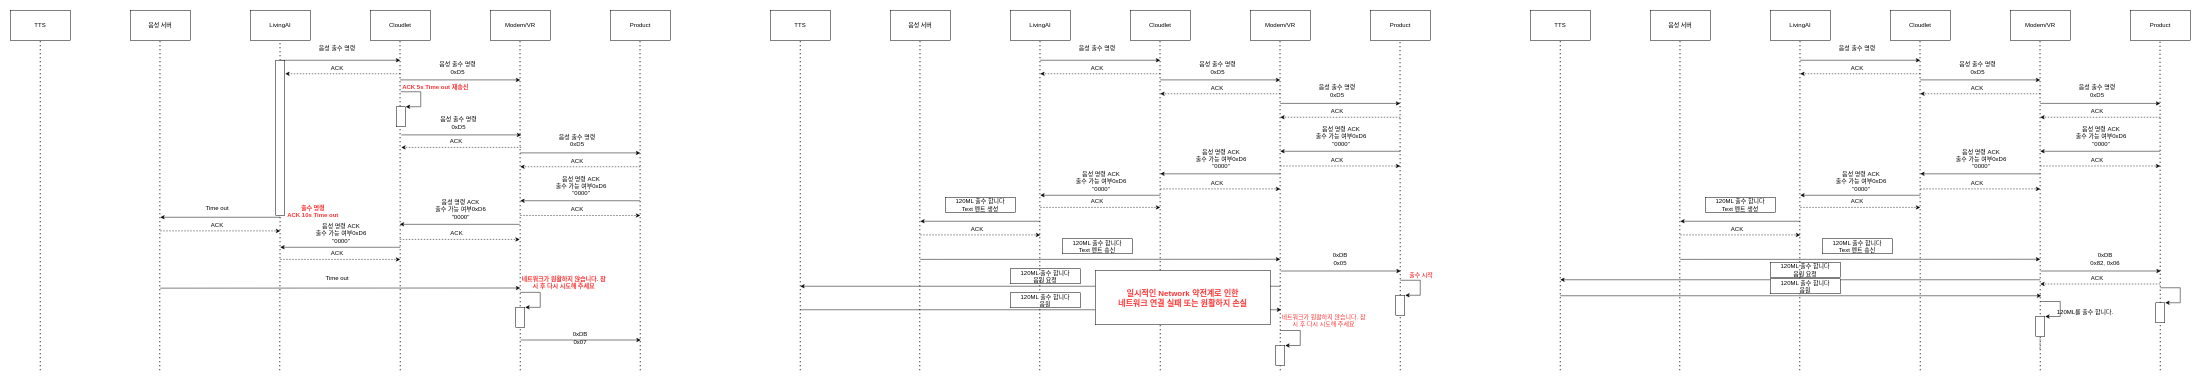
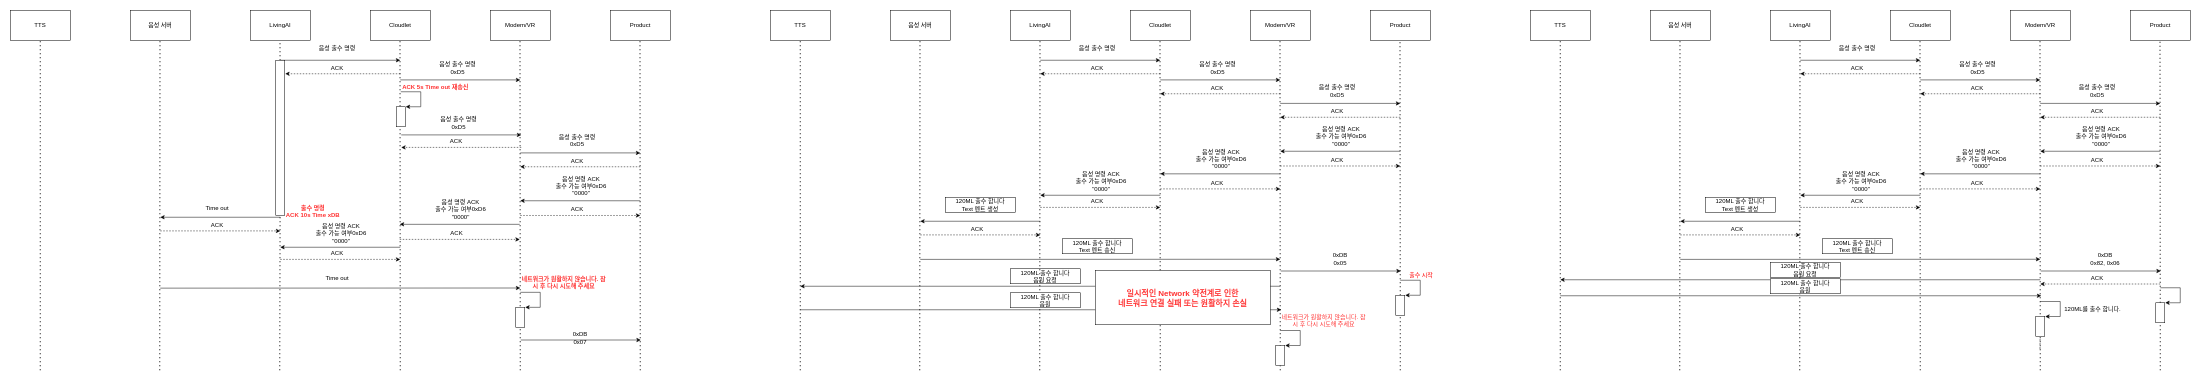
node "출수 명령 ACK 10s Time out": label "출수 명령 ACK 10s Time out" -> "출수 명령 ACK 10s Time xDB"
node "120ML를 출수 합니다.": moved (2085, 312) -> (2093, 309)
